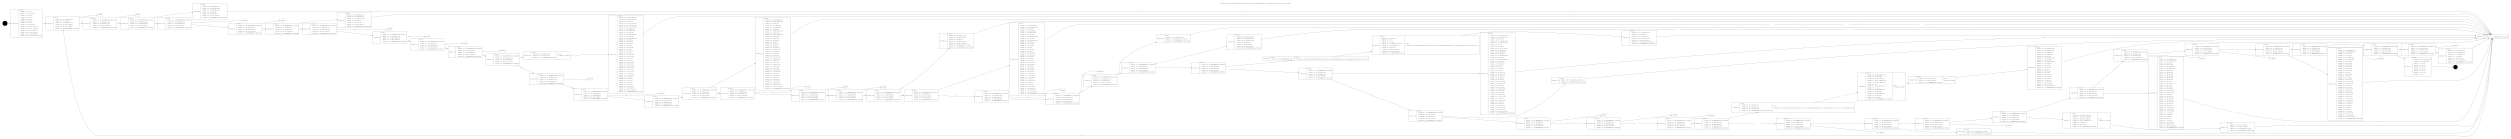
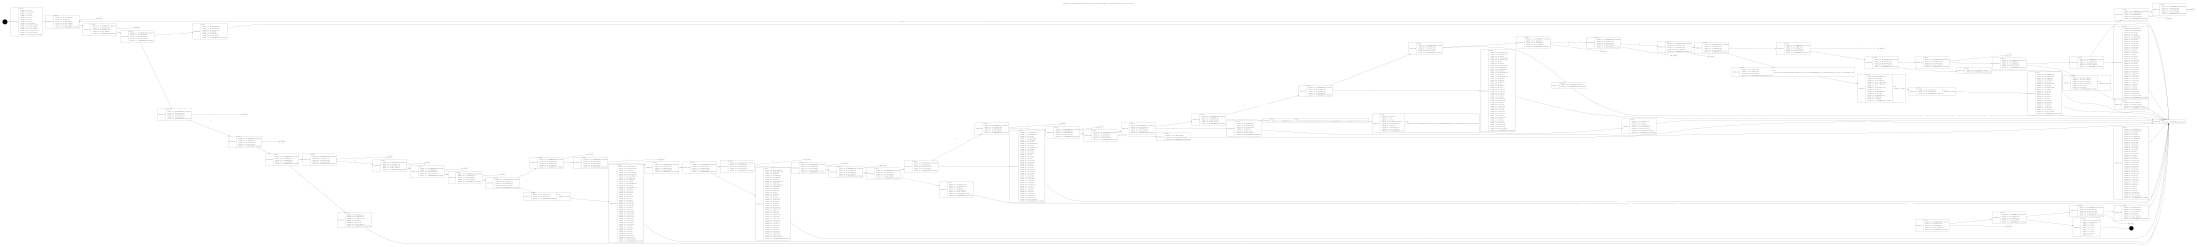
node "0x401e4e [28]": removed
